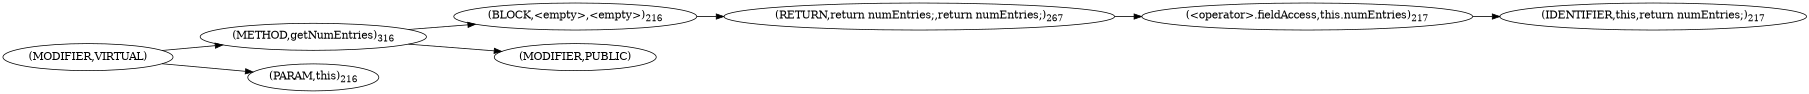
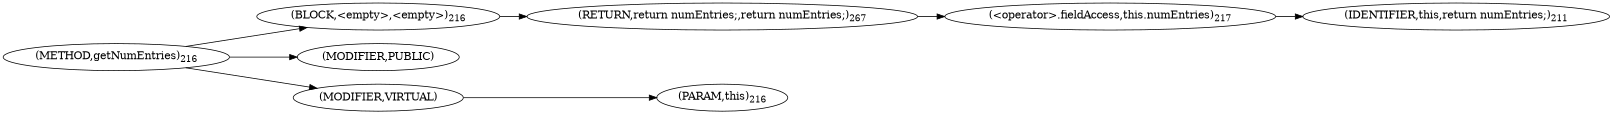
node "(IDENTIFIER,this,return numEntries;)": text "217" -> "211"
node "(METHOD,getNumEntries)": text "316" -> "216"
edge "(MODIFIER,VIRTUAL)" -> "(METHOD,getNumEntries)": reversed
